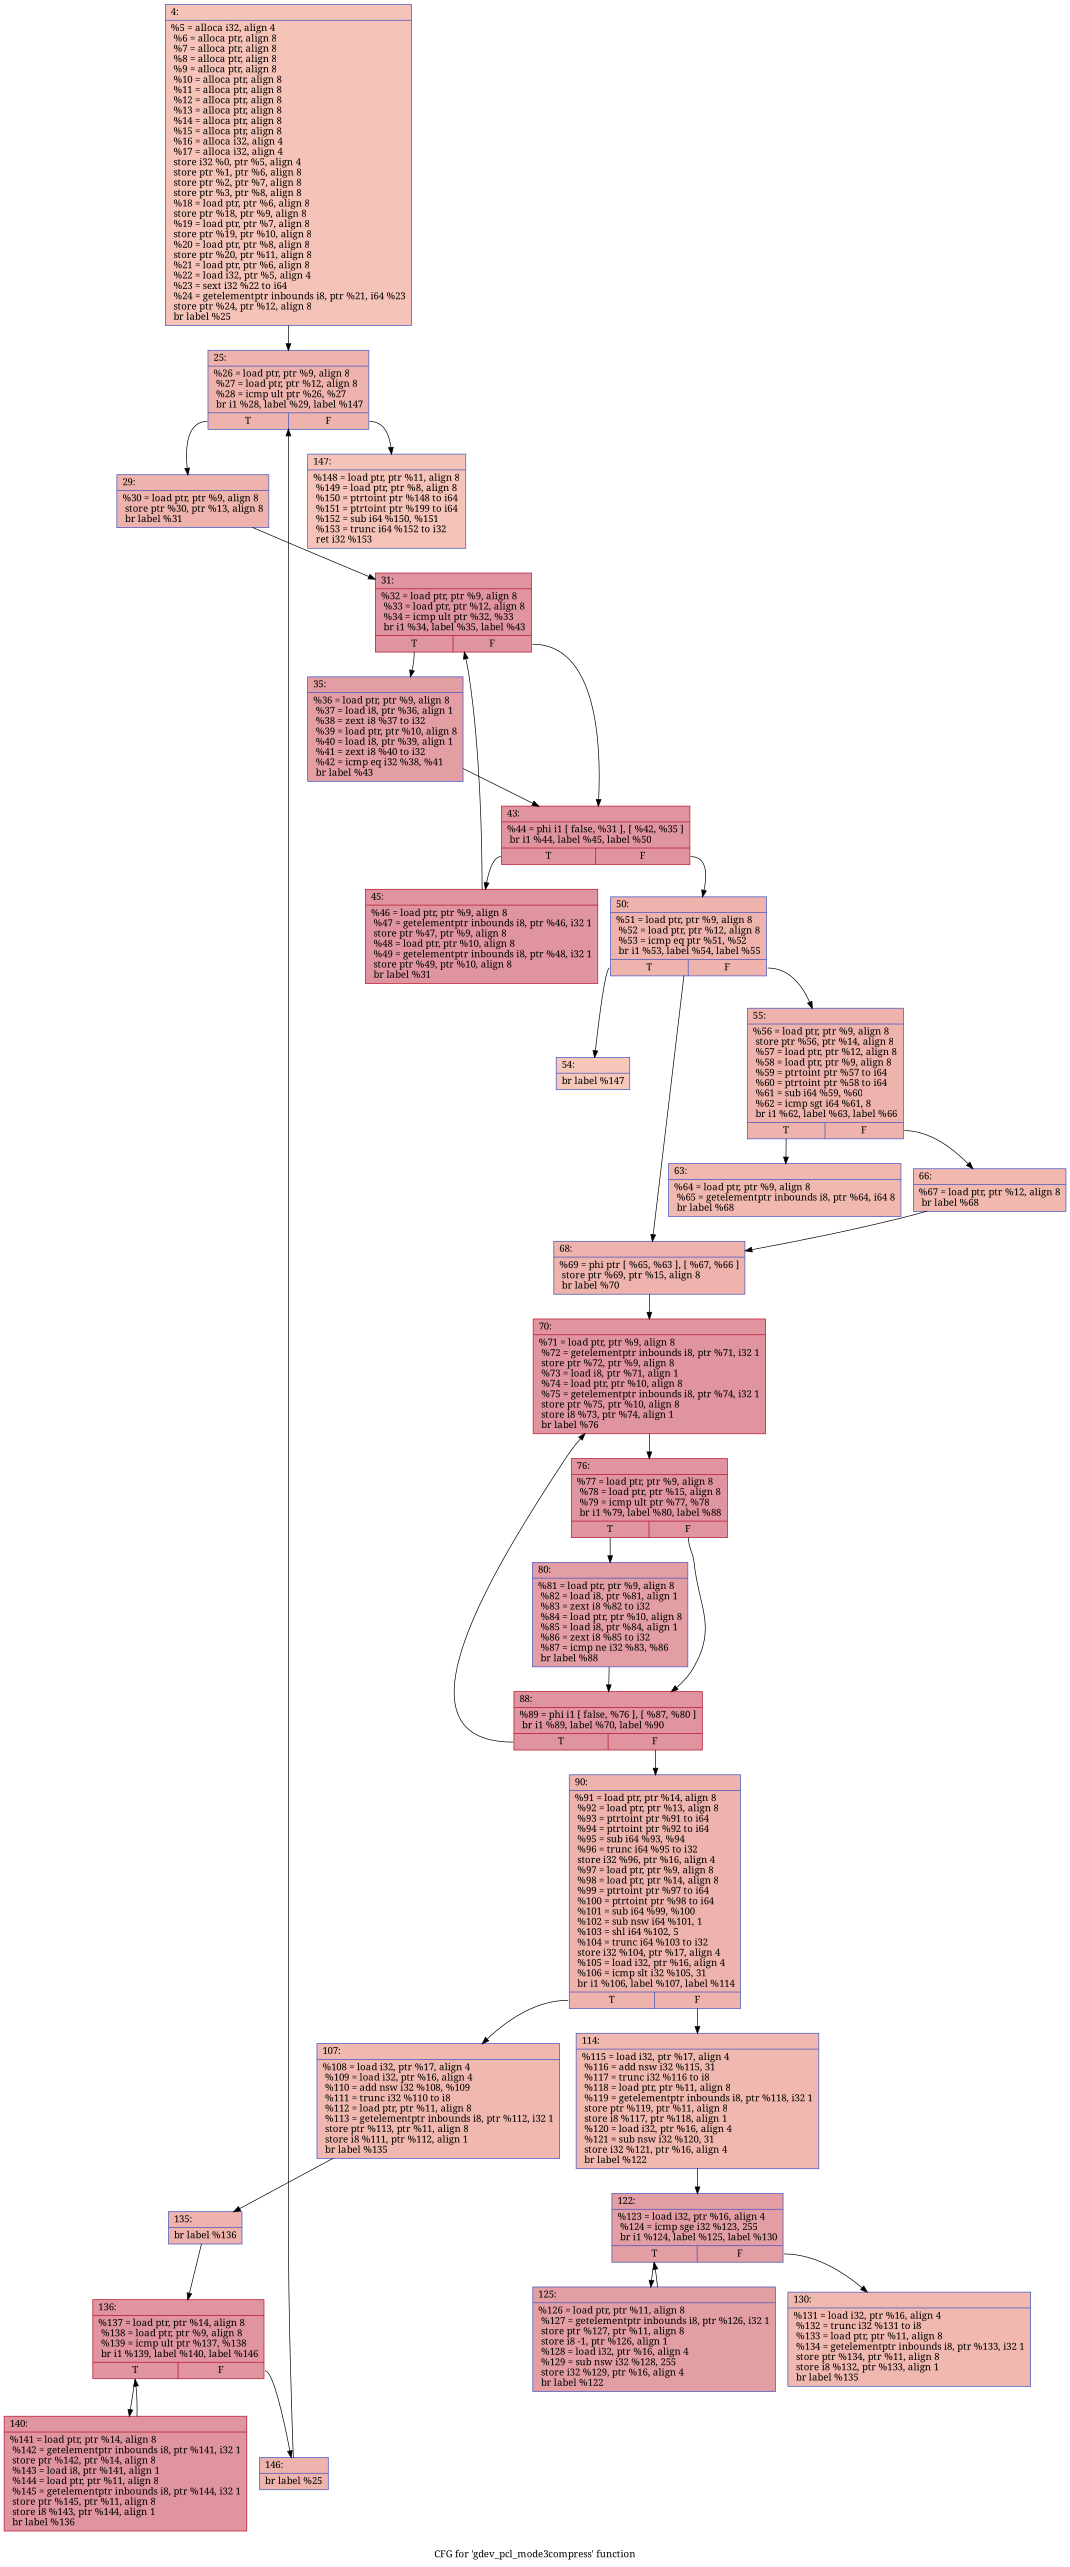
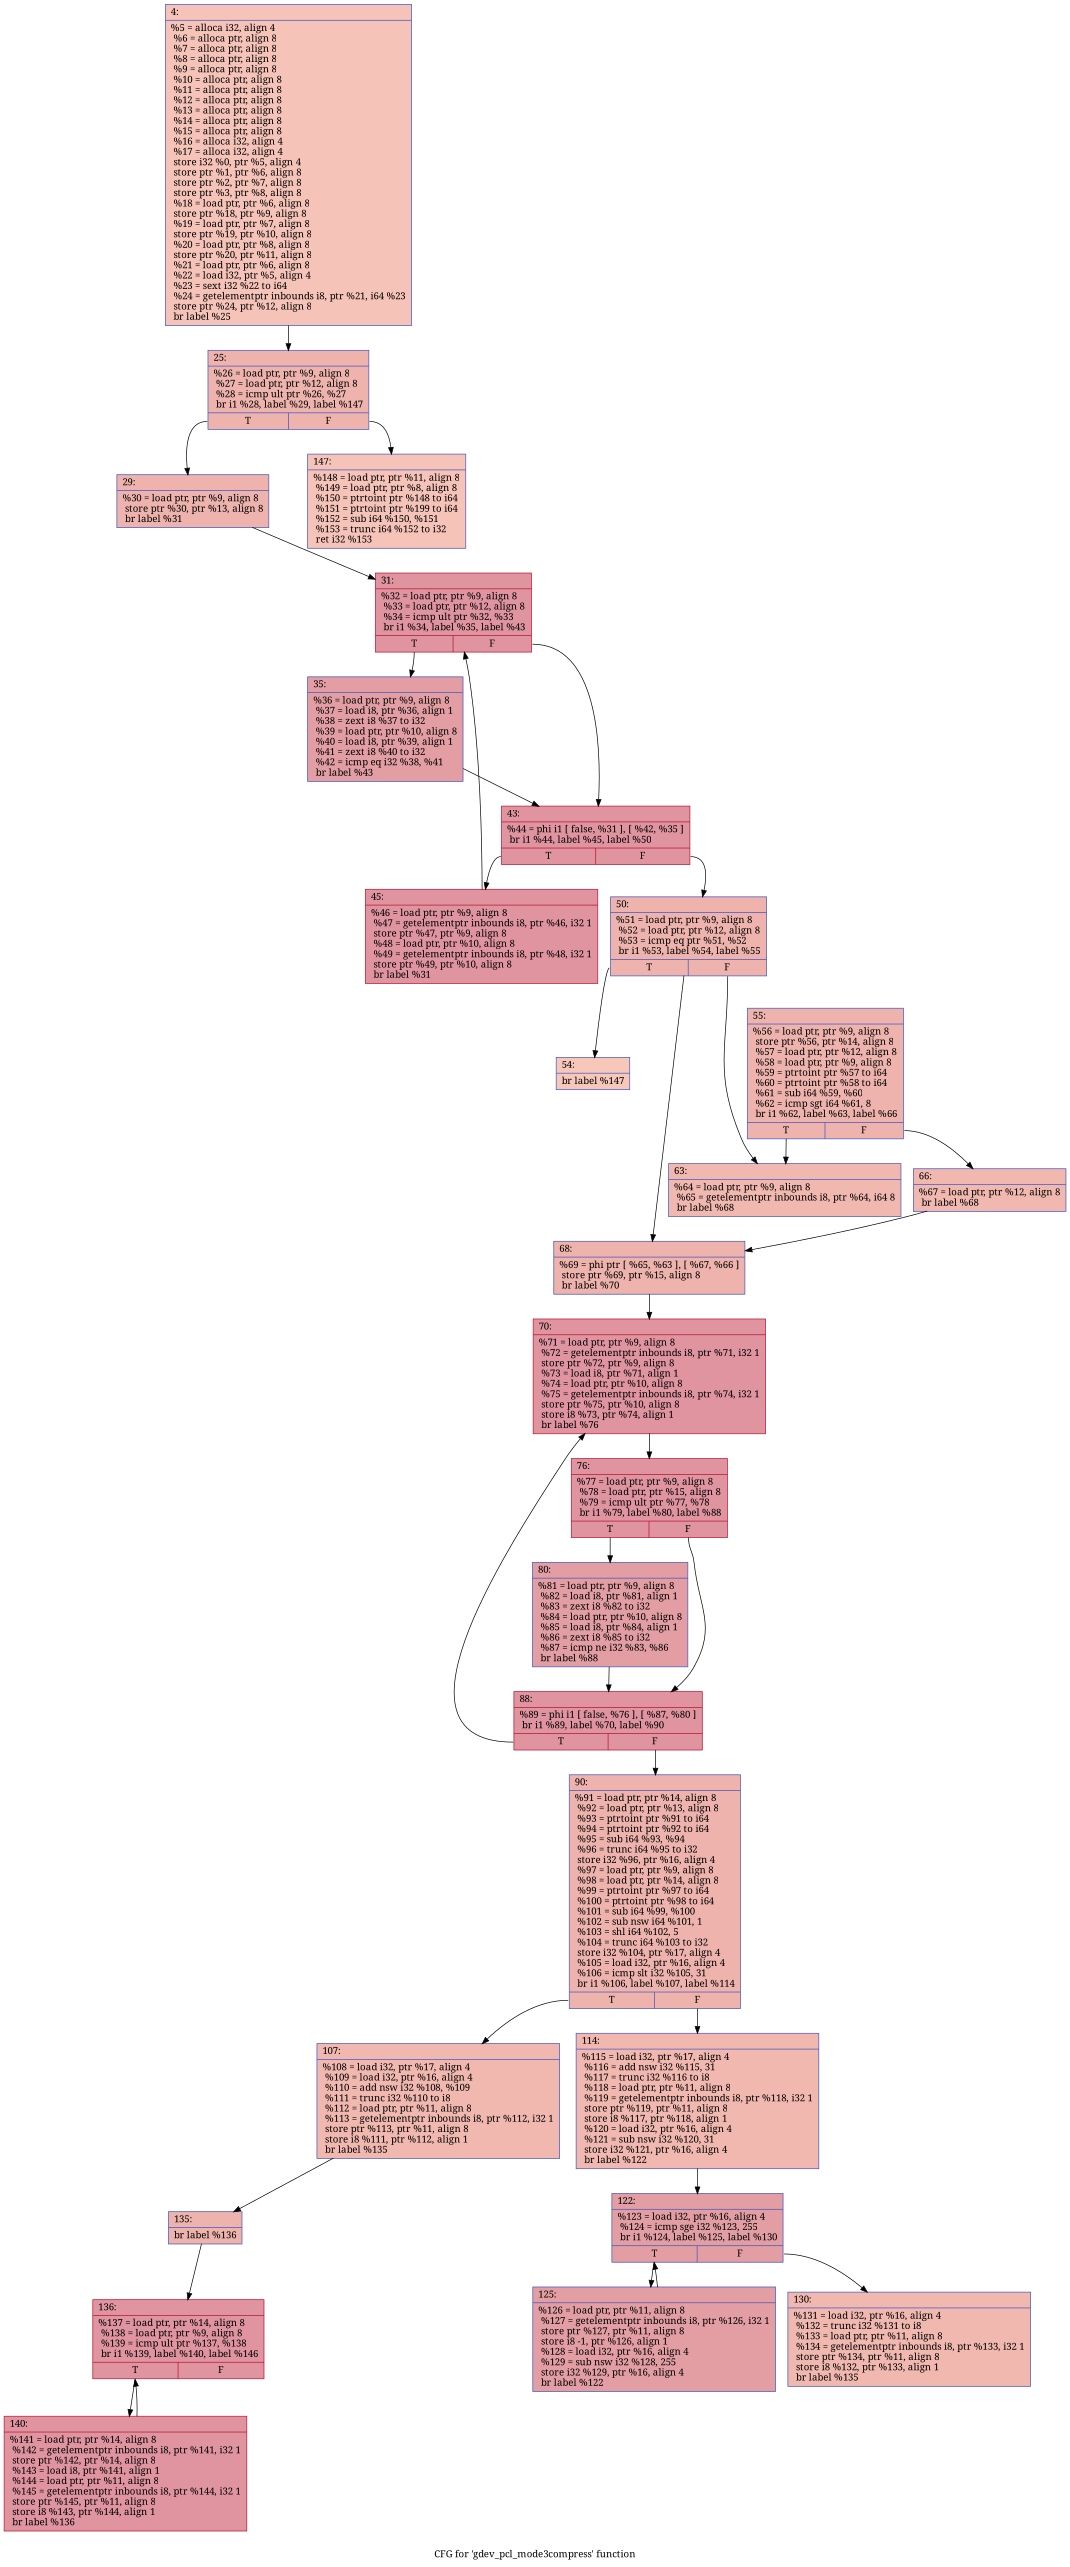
edge "50:" -> "55:": now "50:" -> "63:"
node "146:": removed
